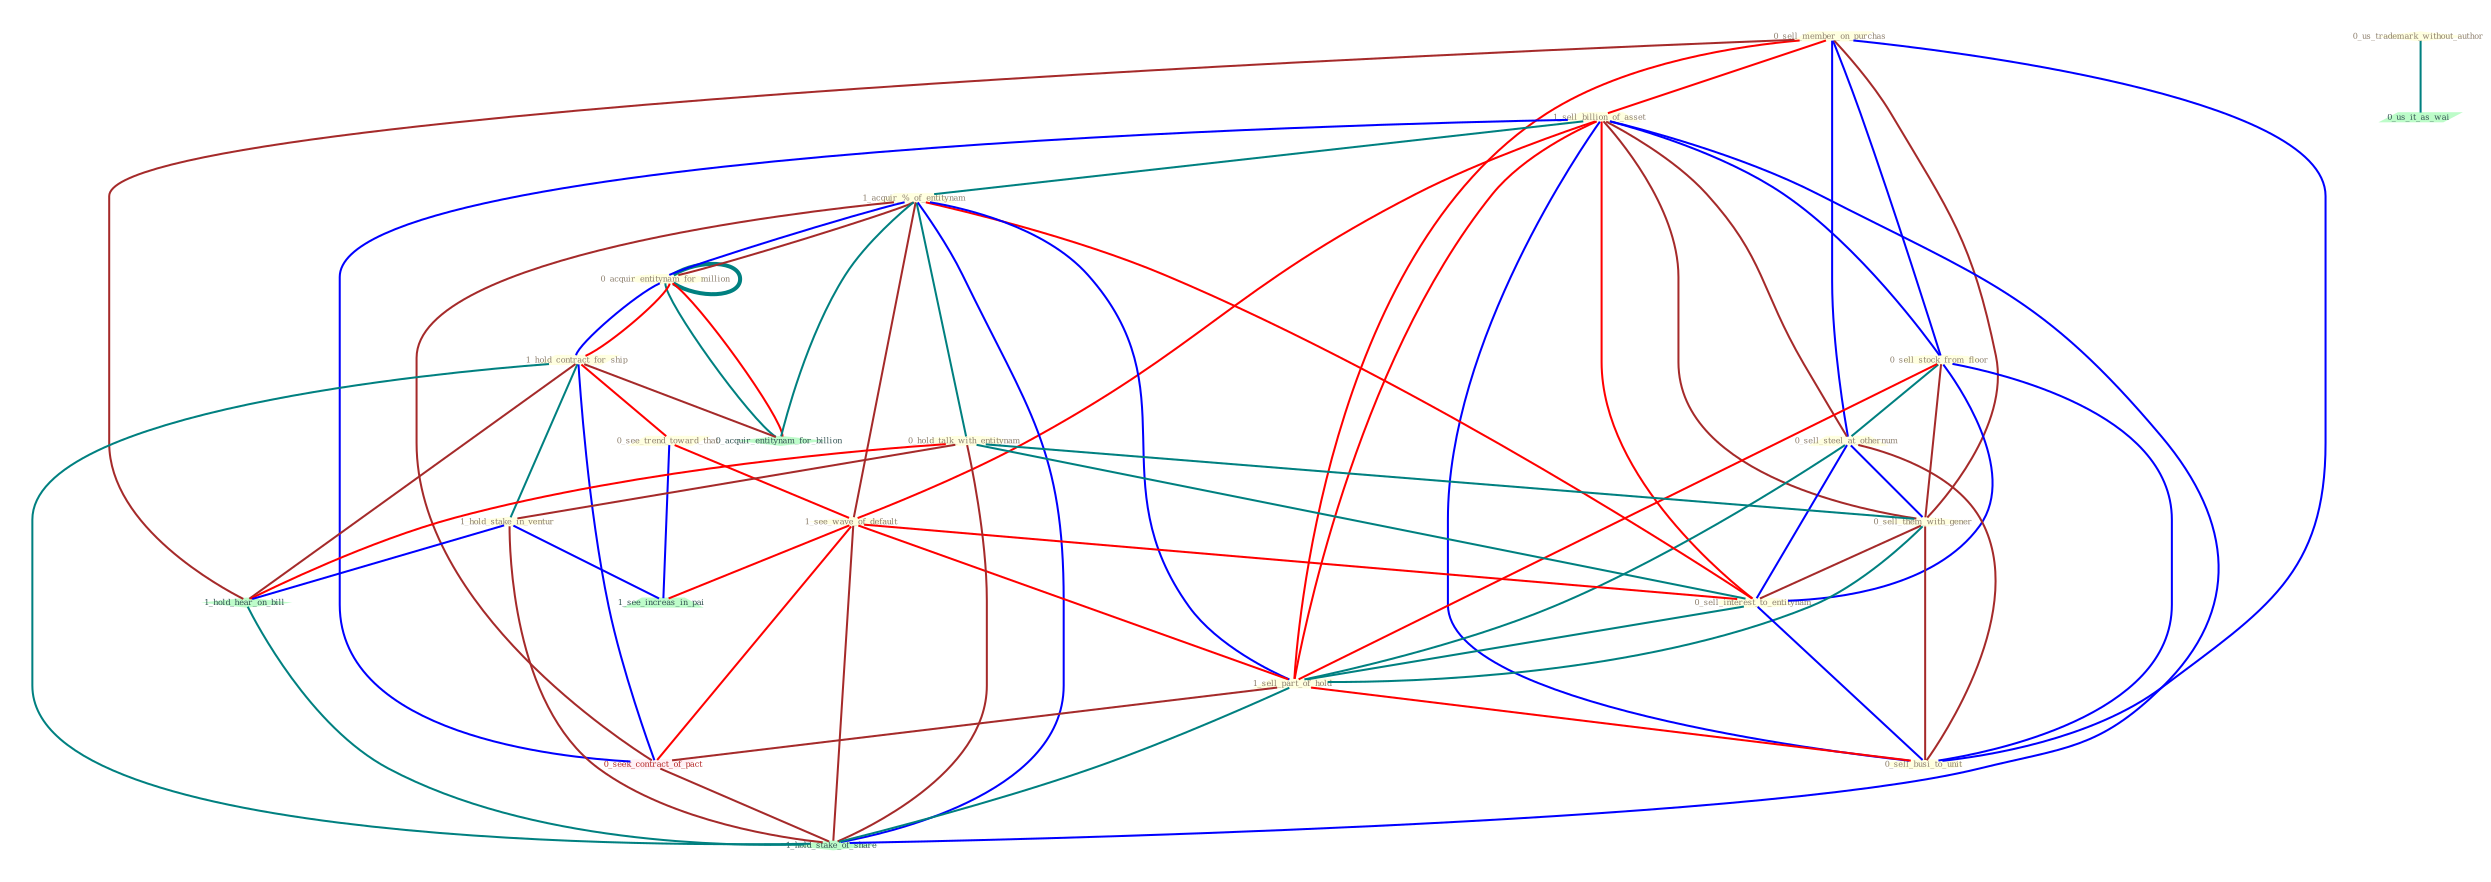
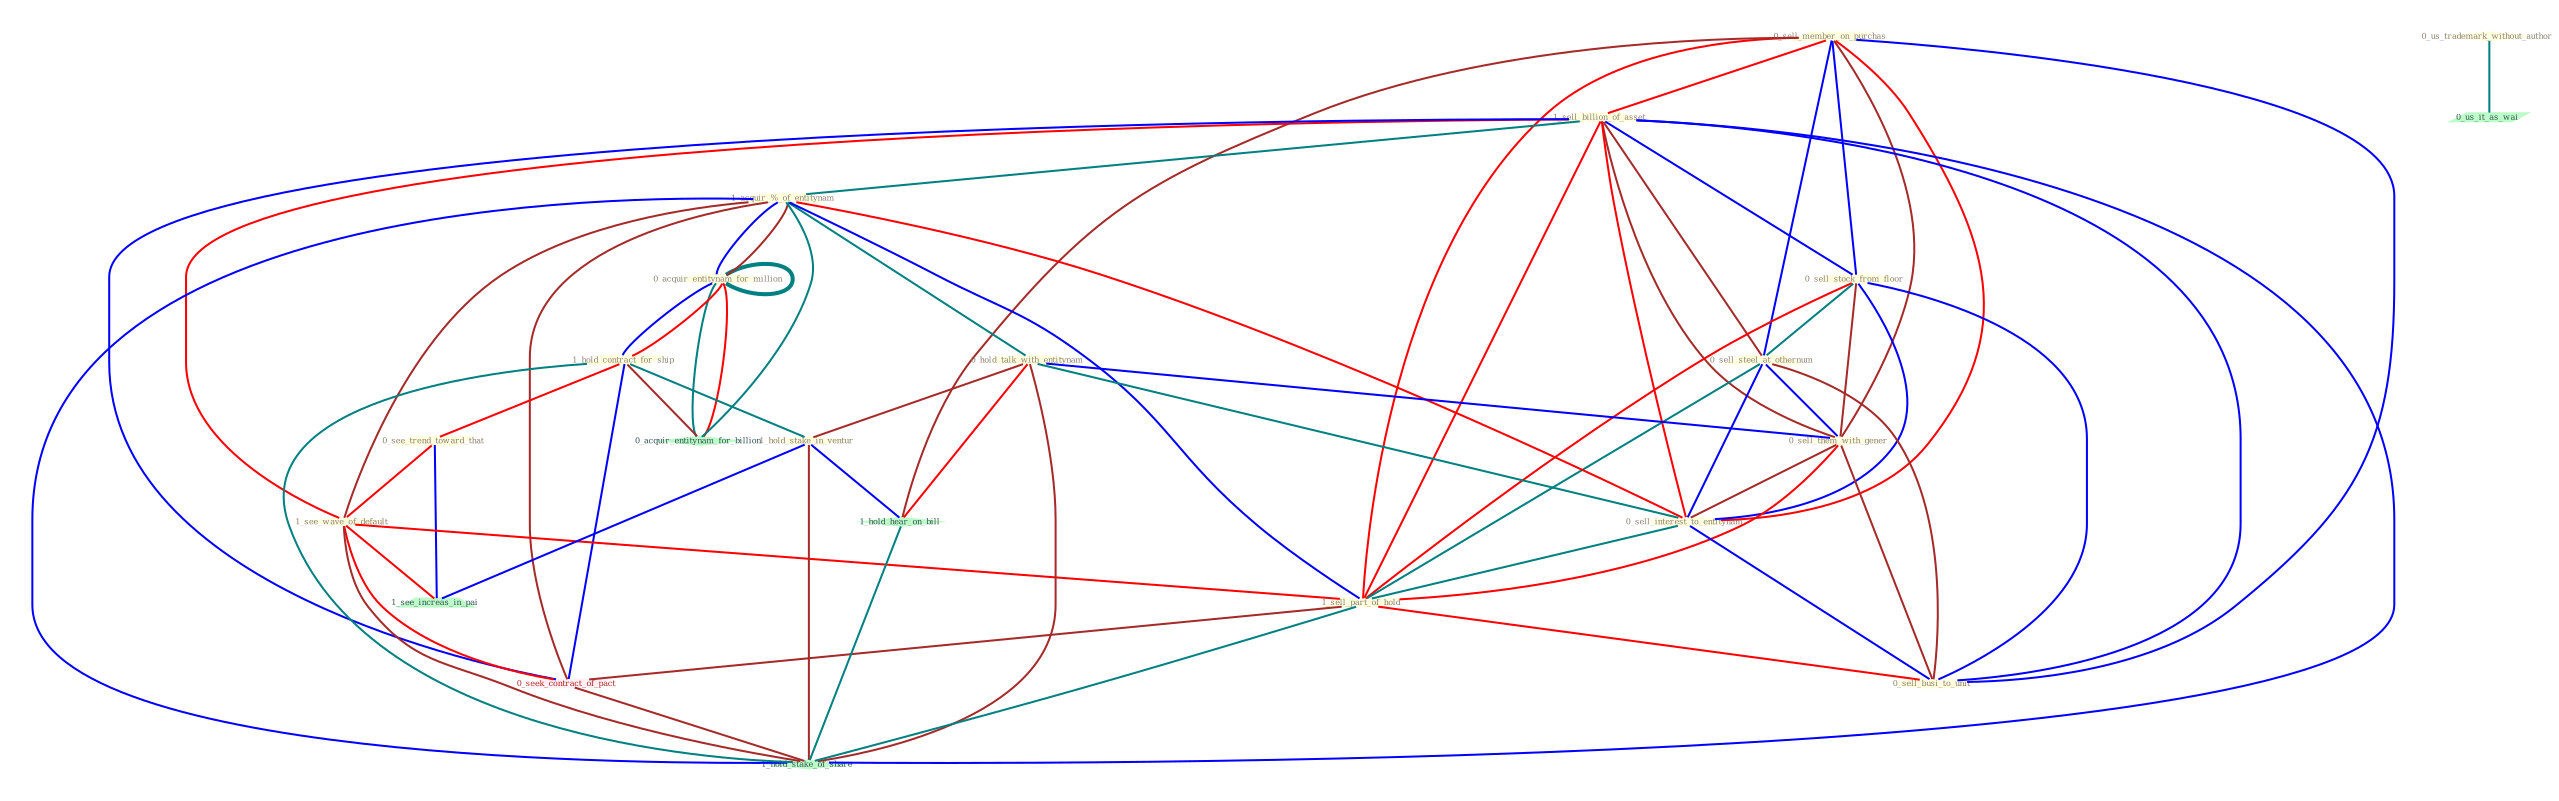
edge "0_hold_talk_with_entitynam" -- "0_sell_them_with_gener": color teal -> blue
edge "1_hold_contract_for_ship" -- "1_hold_hear_on_bill": removed
edge "1_see_wave_of_default" -- "0_sell_interest_to_entitynam": now "0_sell_member_on_purchas" -- "0_sell_interest_to_entitynam"
edge "0_sell_them_with_gener" -- "1_sell_part_of_hold": color teal -> red
